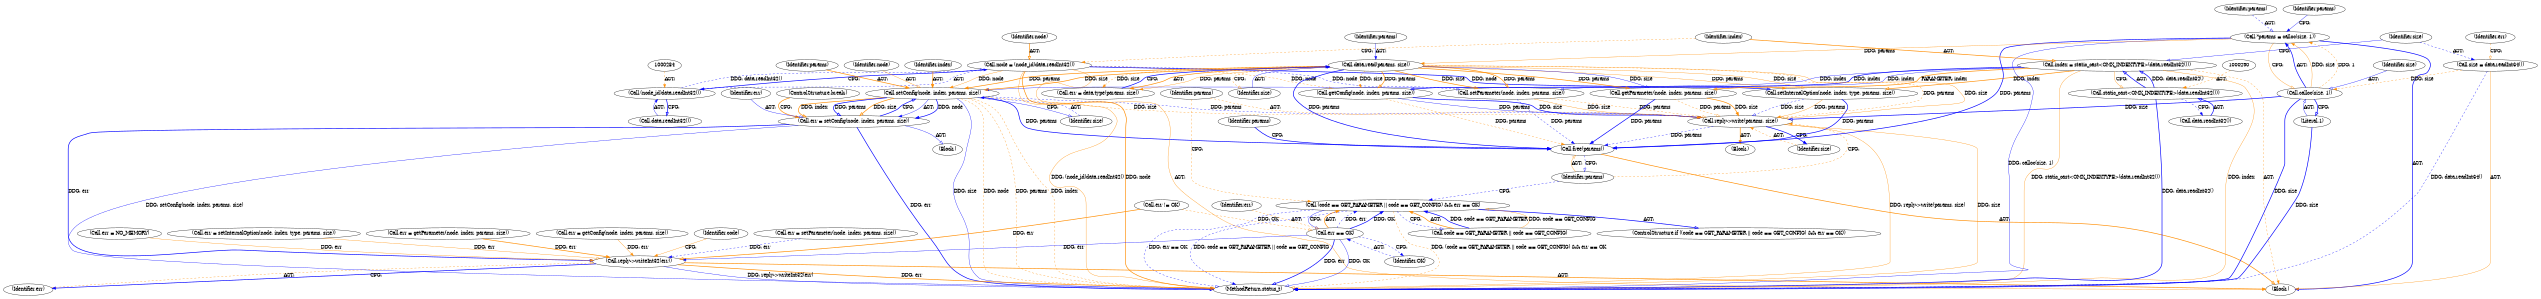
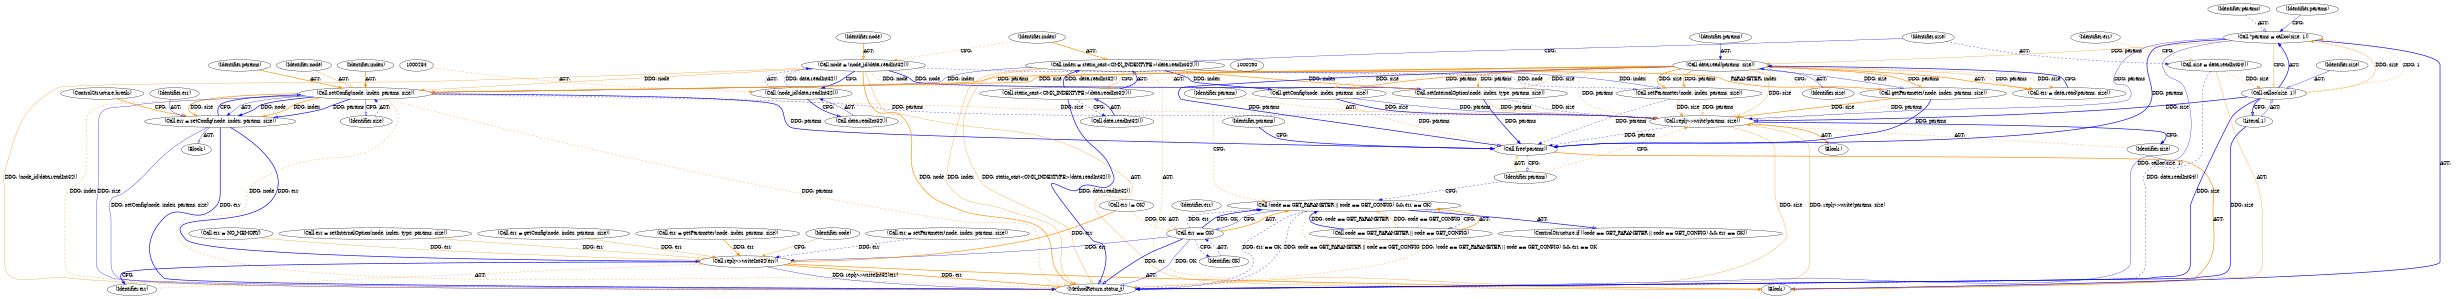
node "(Call,err = data.type(params, size))": label "(Call,err = data.type(params, size))" -> "(Call,err = data.read(params, size))"
edge "(Call,*params = calloc(size, 1))" -> "(Call,reply->write(params, size))": added, label "DDG: params"
edge "(Call,getConfig(node, index, params, size))" -> "(Call,free(params))": arrowhead normal -> onormal
